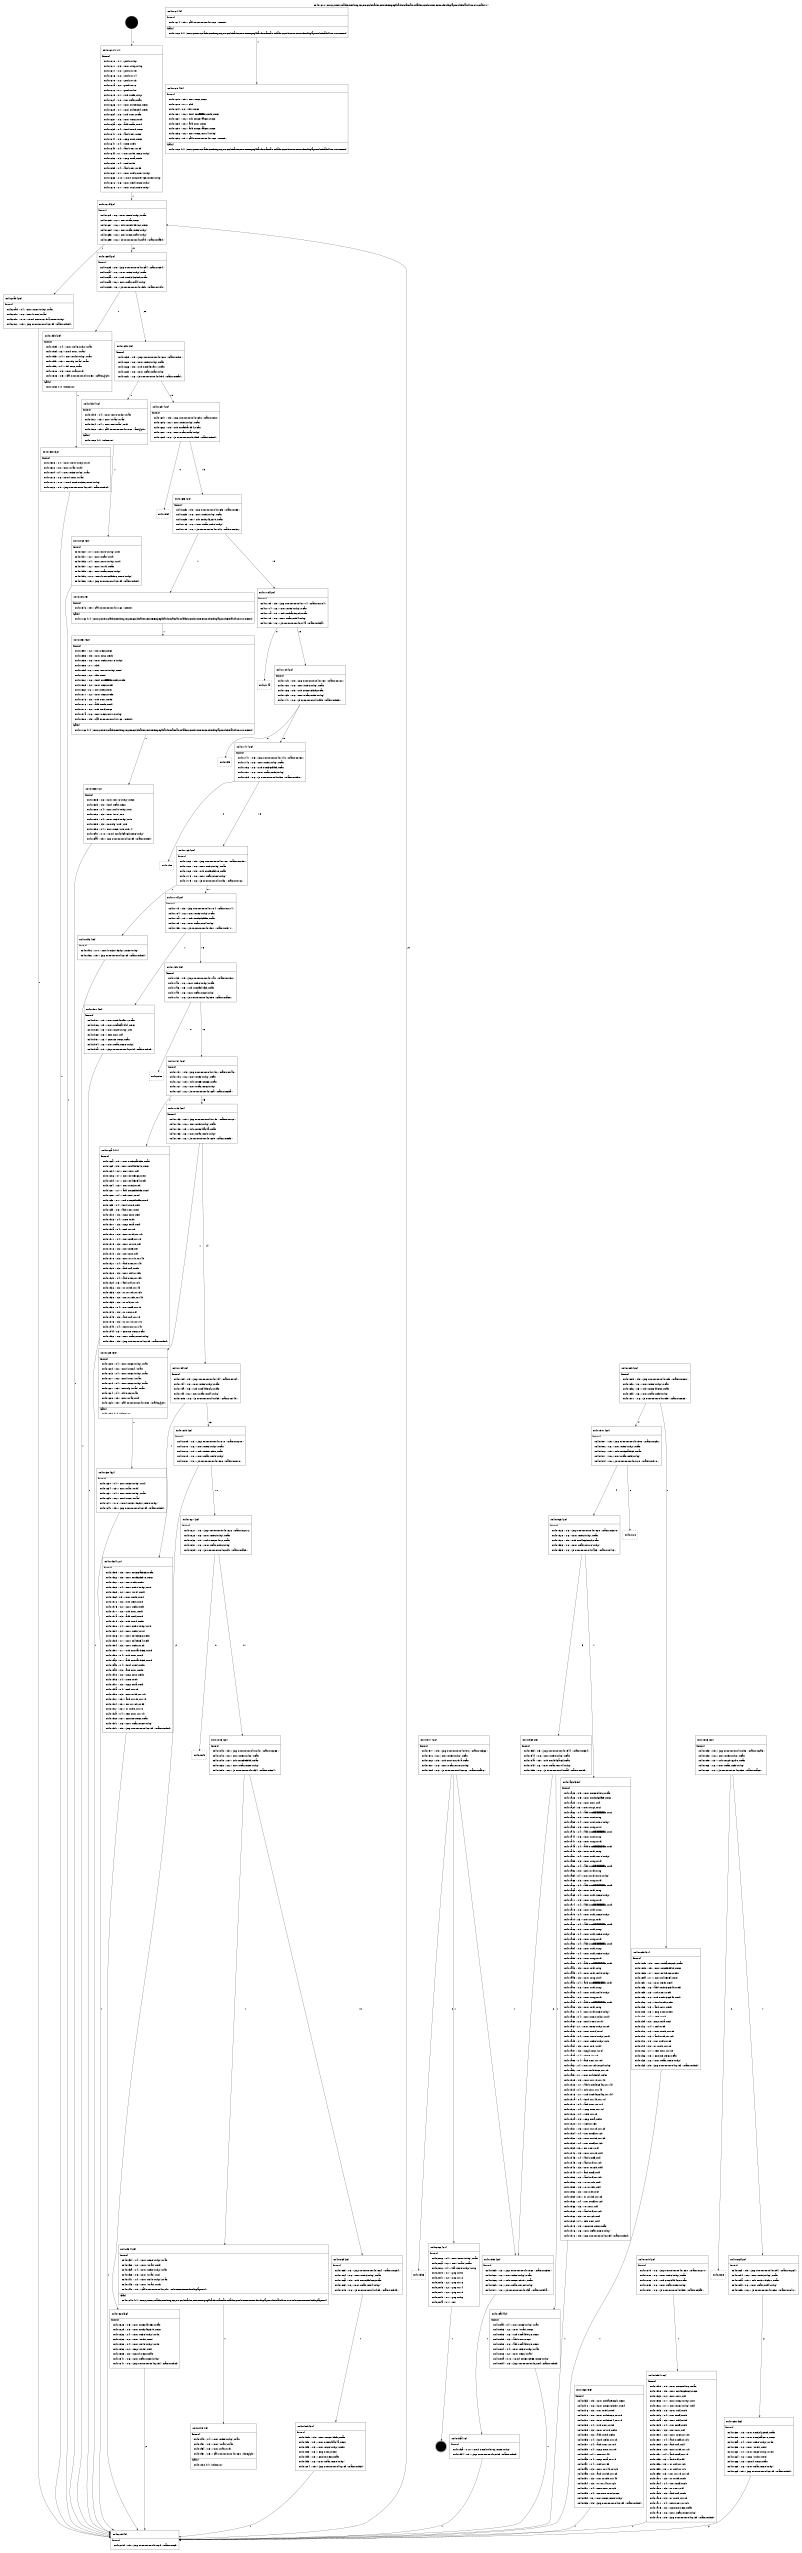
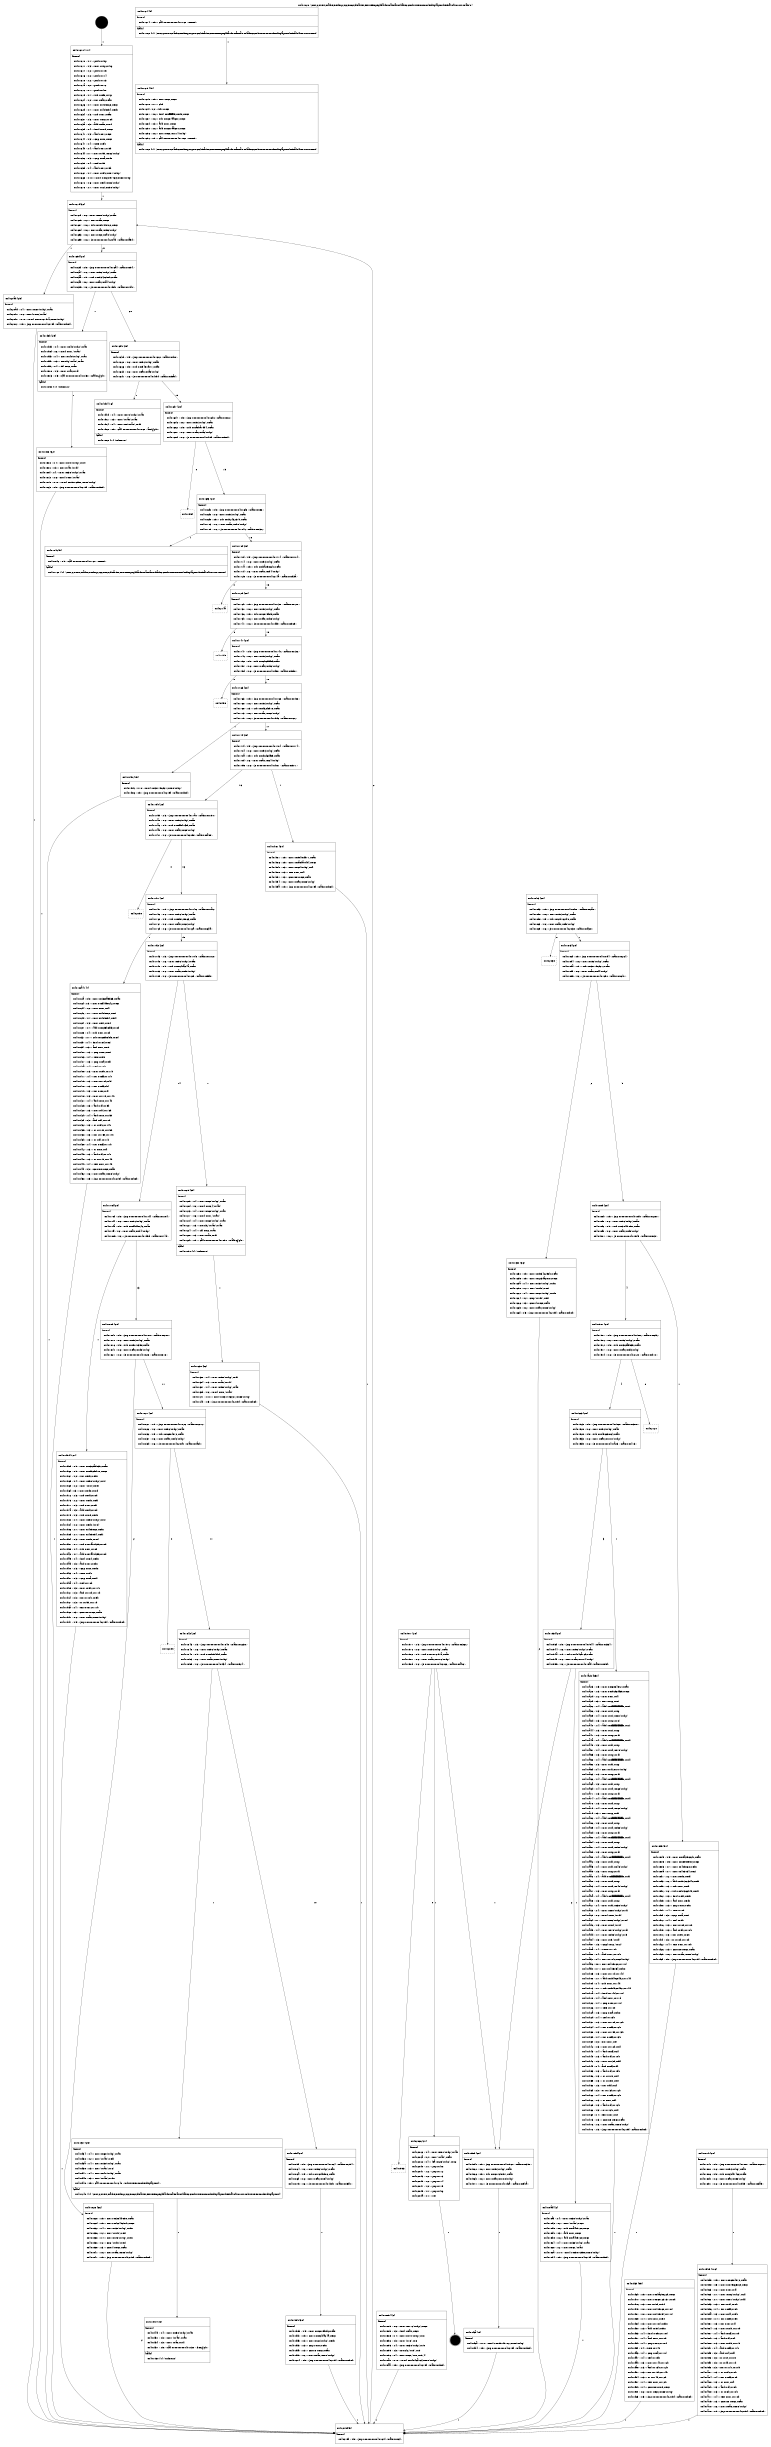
node "0x401bcd [30]": removed
node "0x401e51 [52]": removed
edge "0x4018cf [28]" -> "0x4018eb [28]": added, label "5"
